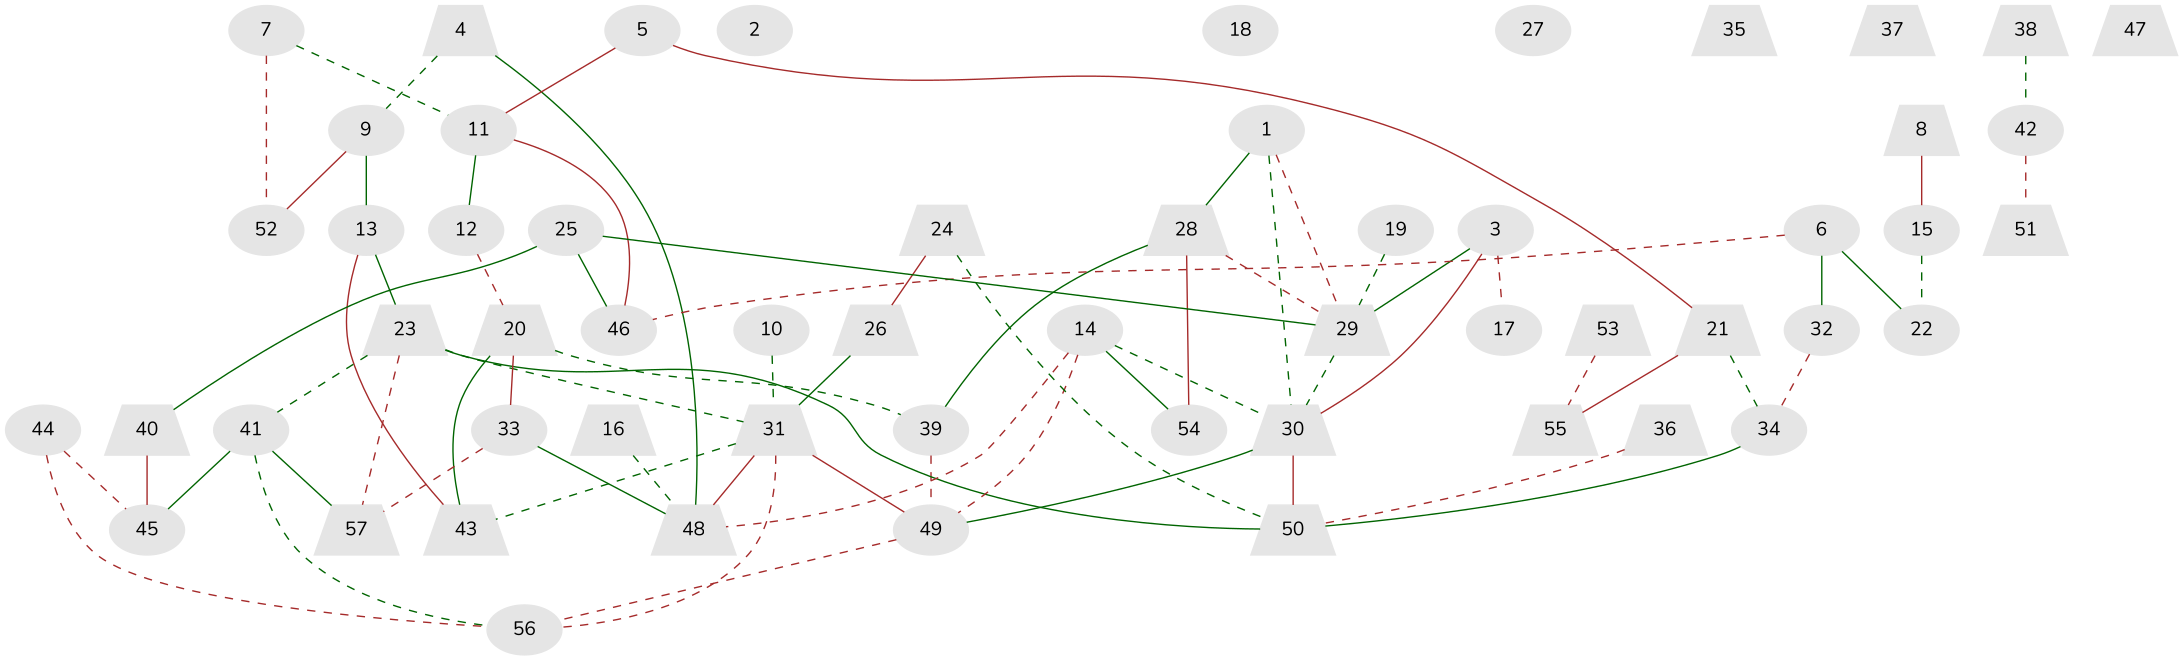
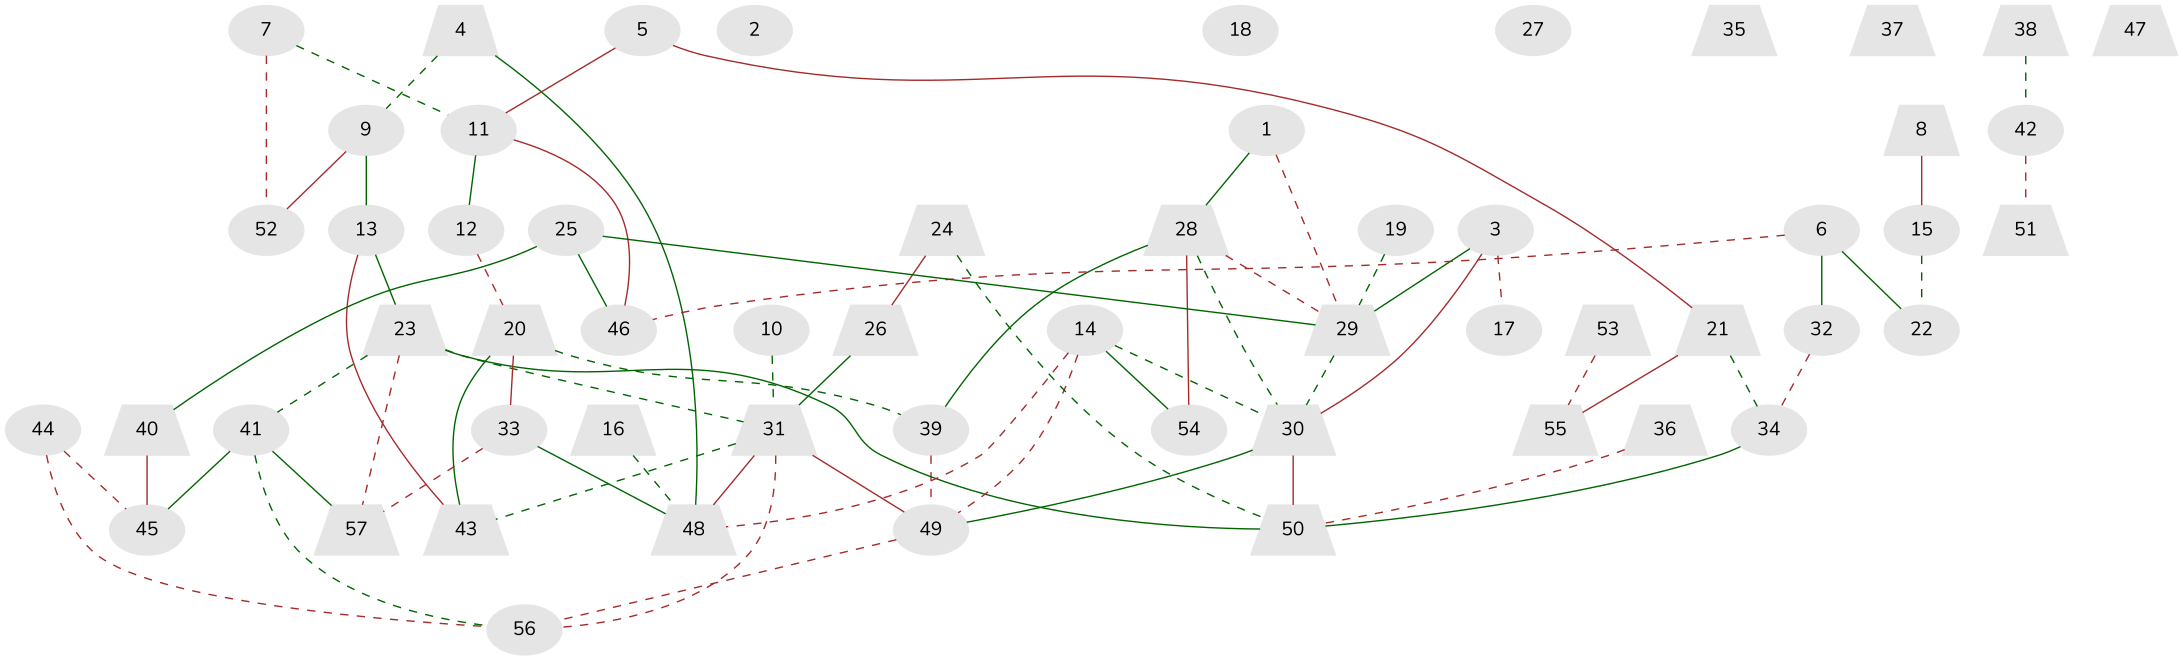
edge "1" -- "30": now "28" -- "30"
